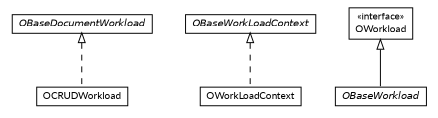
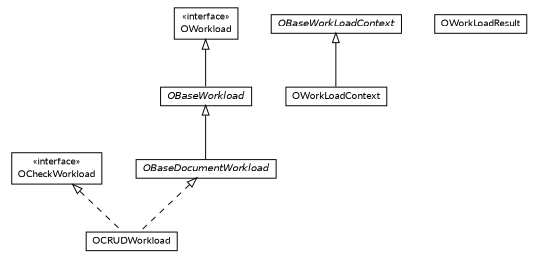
node "OWorkLoadResult": added
edge "OWorkLoadContext" -> "OBaseWorkLoadContext": style dashed -> solid
edge "OBaseDocumentWorkload" -> "OBaseWorkload": added
node "OCheckWorkload": added
